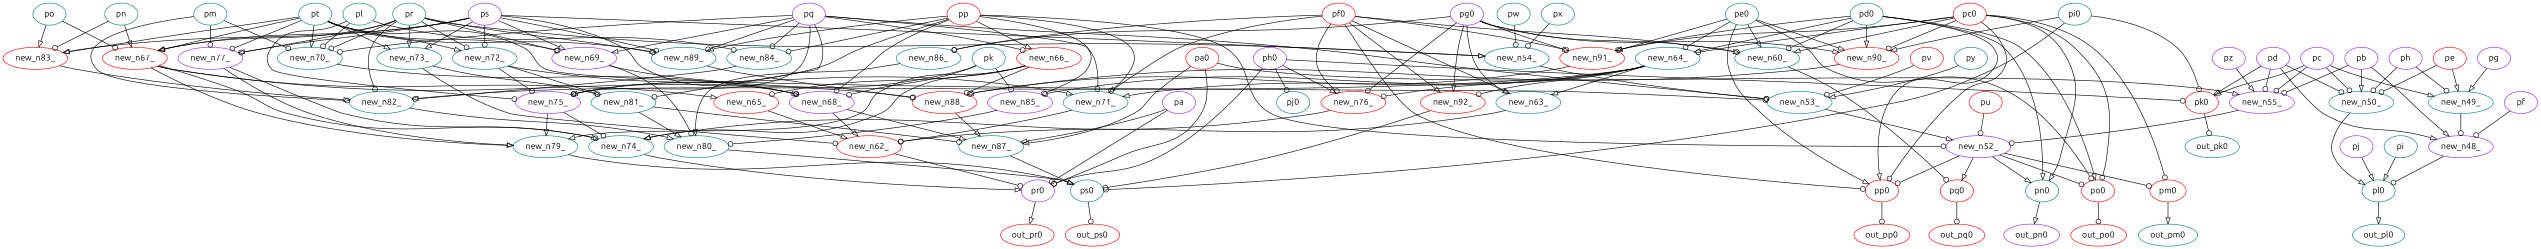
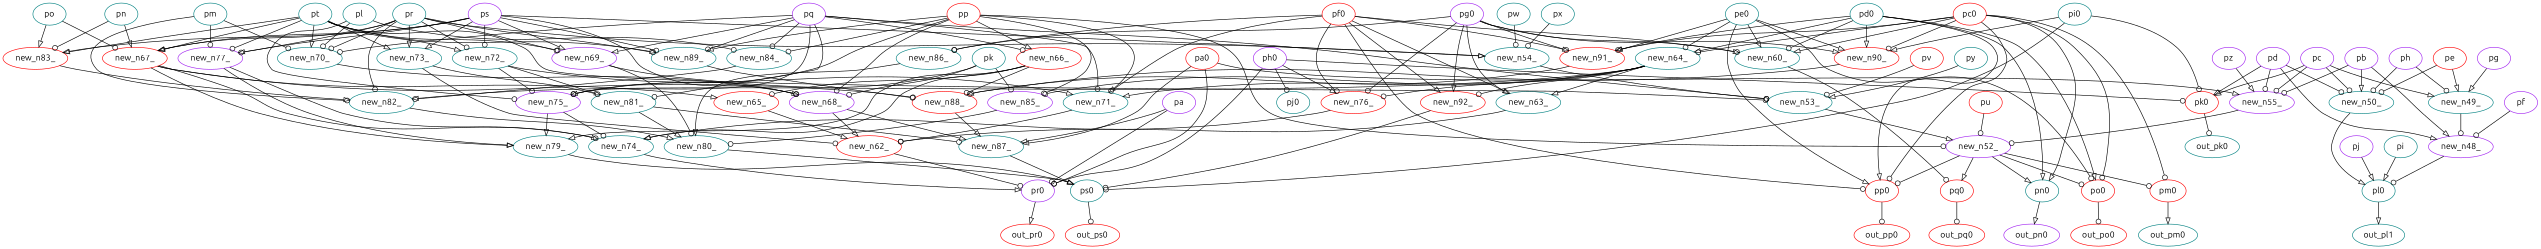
node "out_pl0": label "out_pl0" -> "out_pl1"
